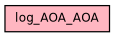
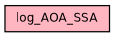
node "log_AOA_AOA": label "log_AOA_AOA" -> "log_AOA_SSA"
